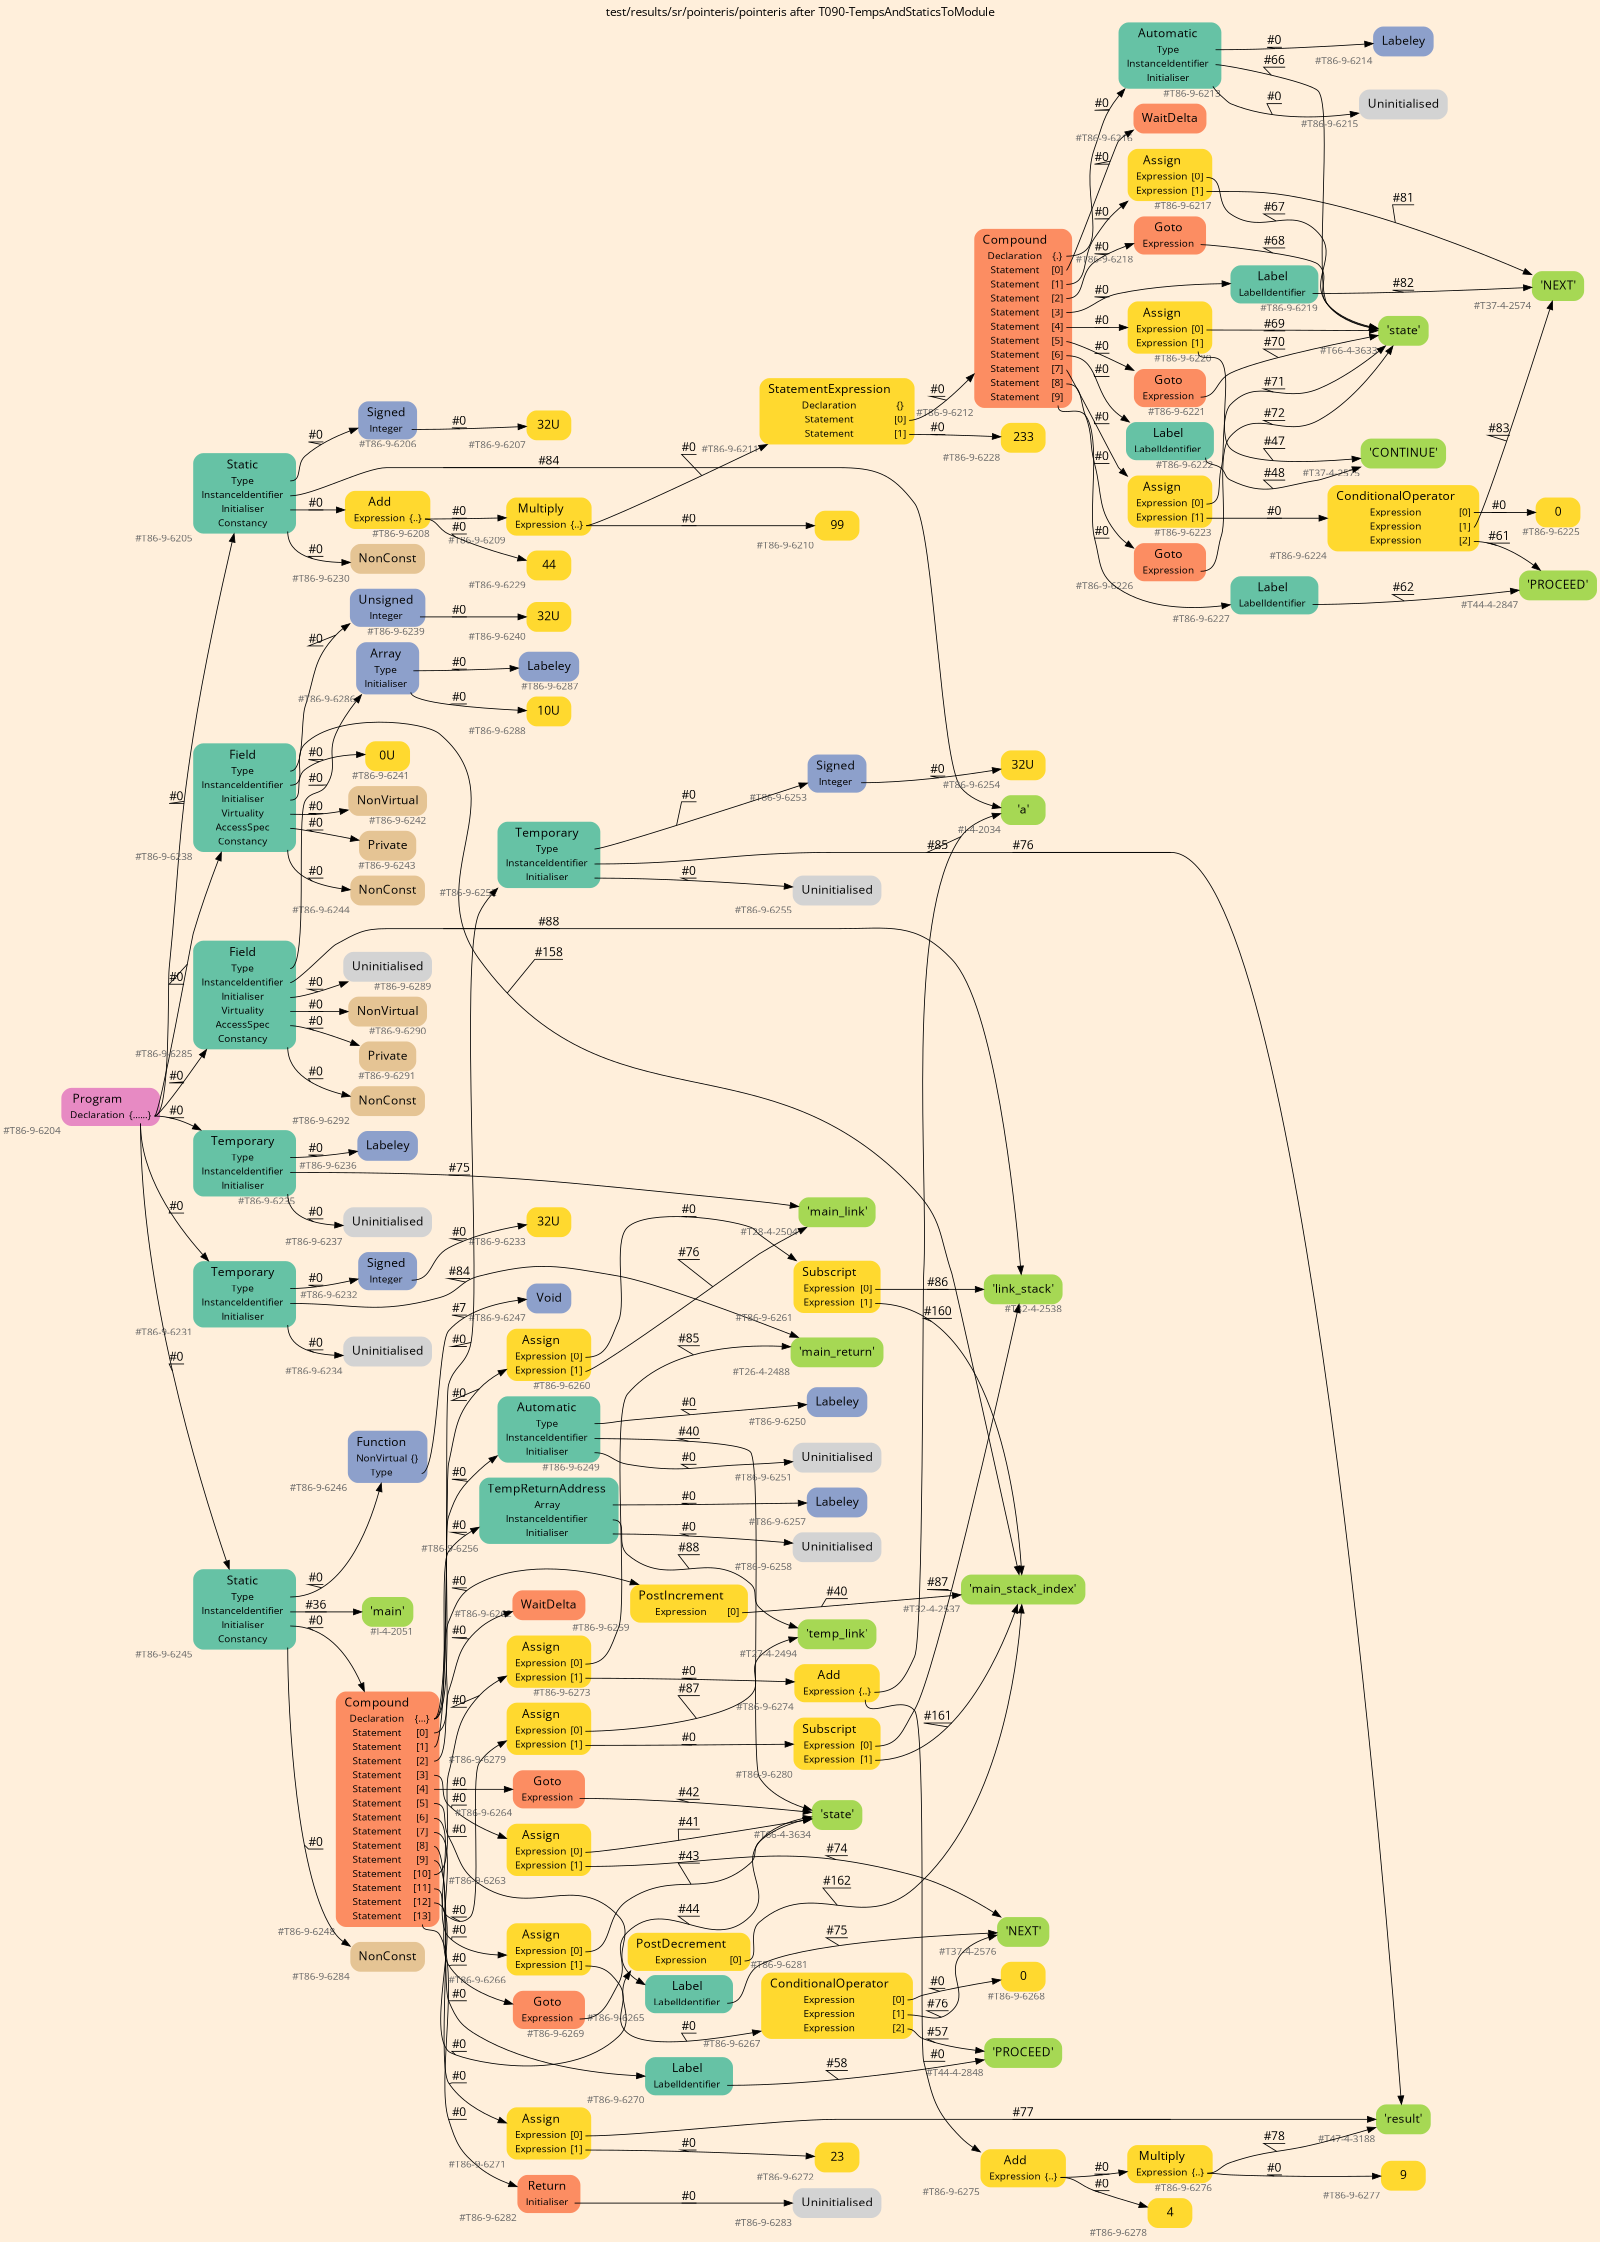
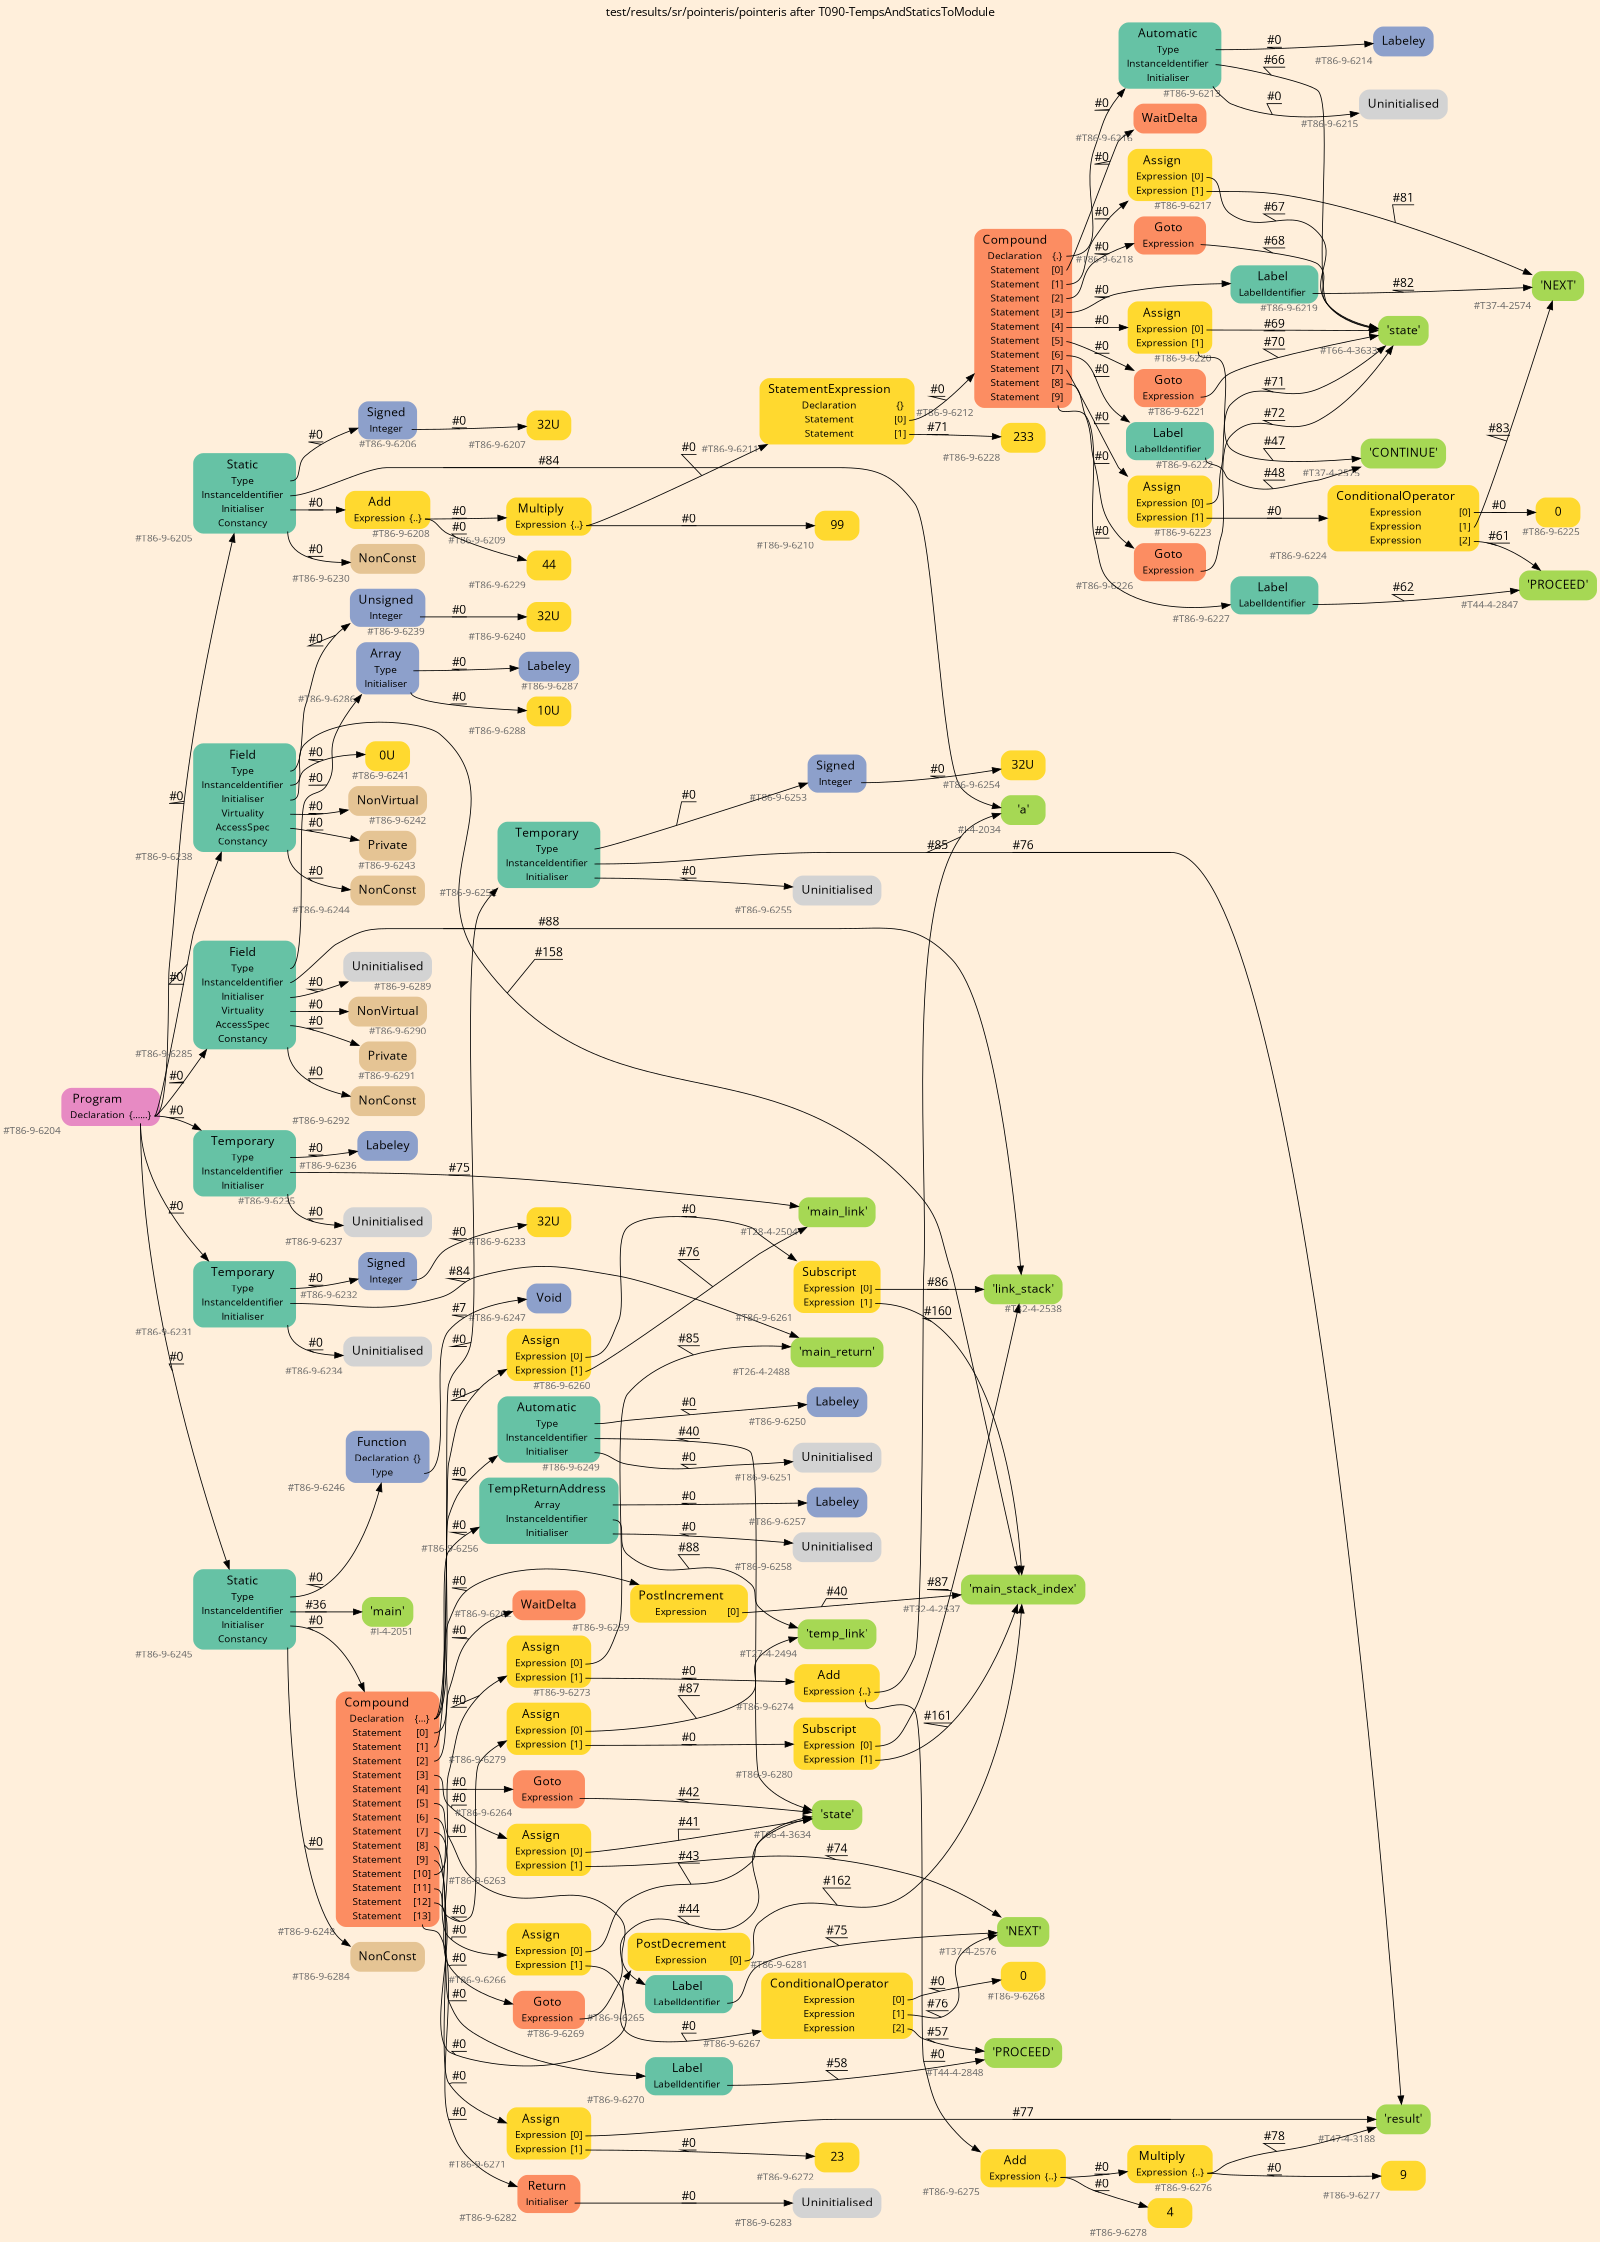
edge "StatementExpression" -> "233": label "#0" -> "#71"
node "Function": text "NonVirtual" -> "Declaration"
